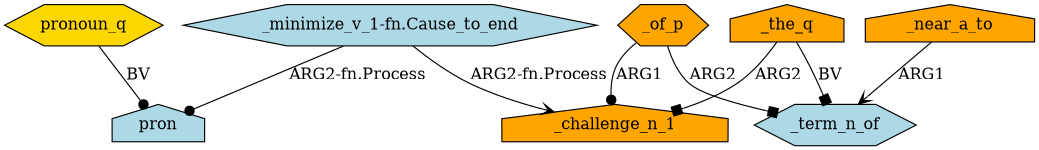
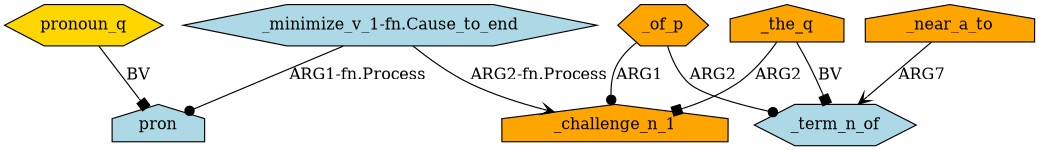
edge "pronoun_q" -> "pron": arrowhead dot -> box
edge "_minimize_v_1-fn.Cause_to_end" -> "pron": label "ARG2-fn.Process" -> "ARG1-fn.Process"
edge "_near_a_to" -> "_term_n_of": label "ARG1" -> "ARG7"
edge "_of_p" -> "_term_n_of": arrowhead box -> dot
